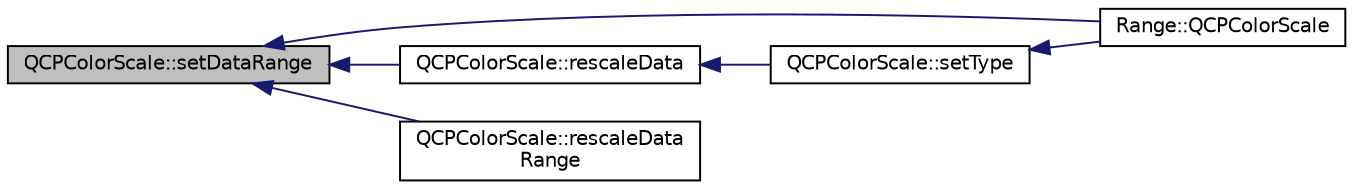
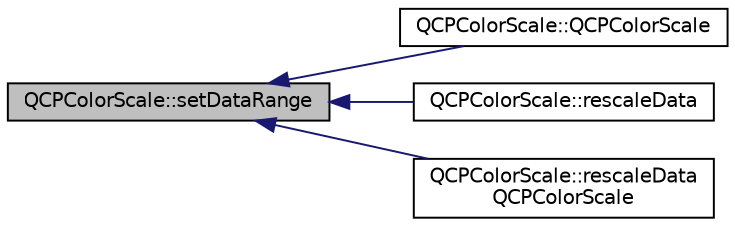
node "Range::QCPColorScale": label "Range::QCPColorScale" -> "QCPColorScale::QCPColorScale"
node "QCPColorScale::setType": removed
node "QCPColorScale::rescaleData Range": label "QCPColorScale::rescaleData Range" -> "QCPColorScale::rescaleData QCPColorScale"
